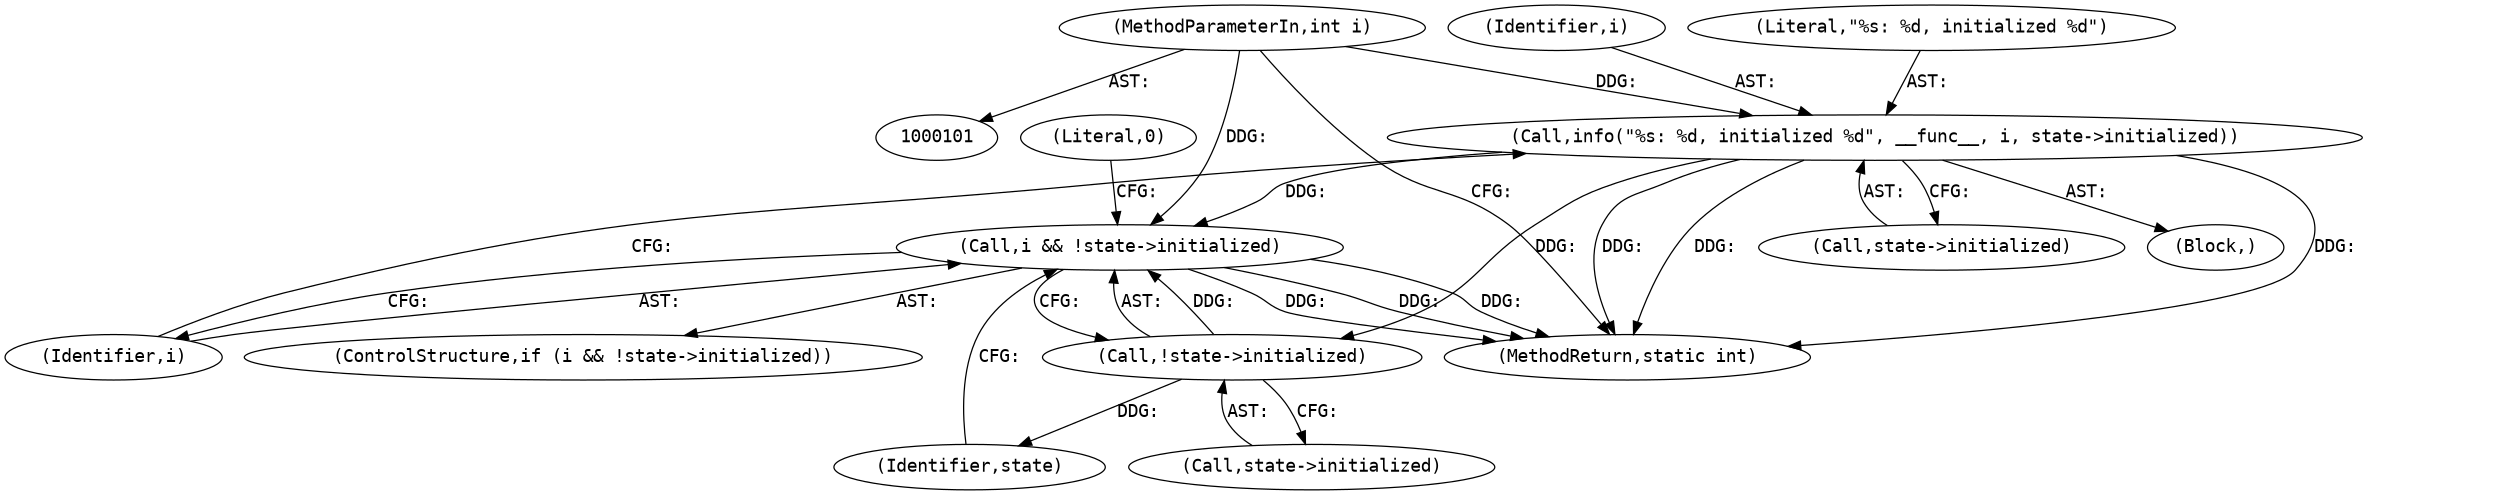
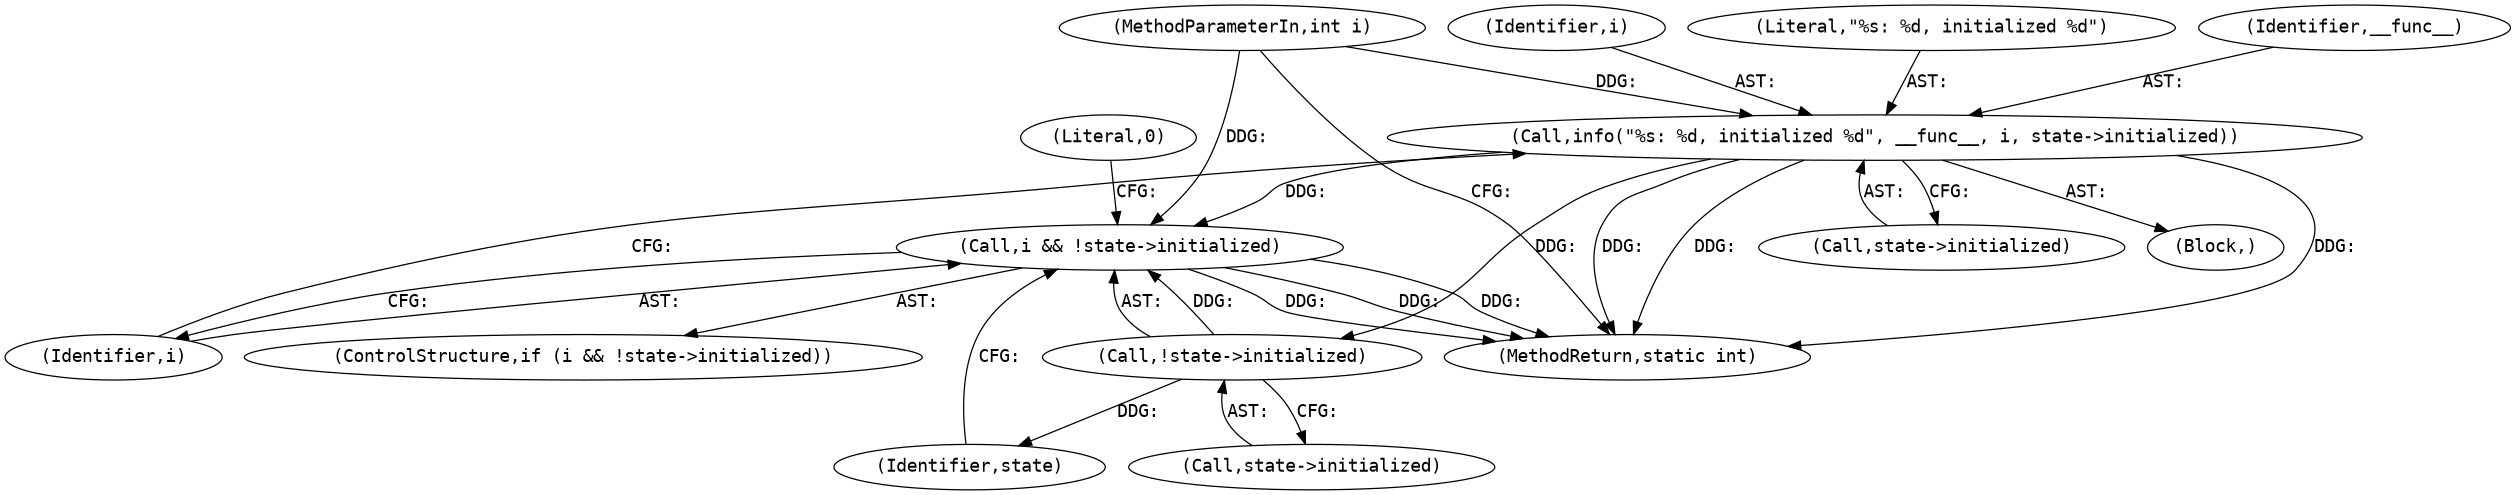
node "(Identifier,__func__)": added
node "1000101": removed
edge "(Call,i && !state->initialized)" -> "(Call,!state->initialized)": removed, label "CFG:"
